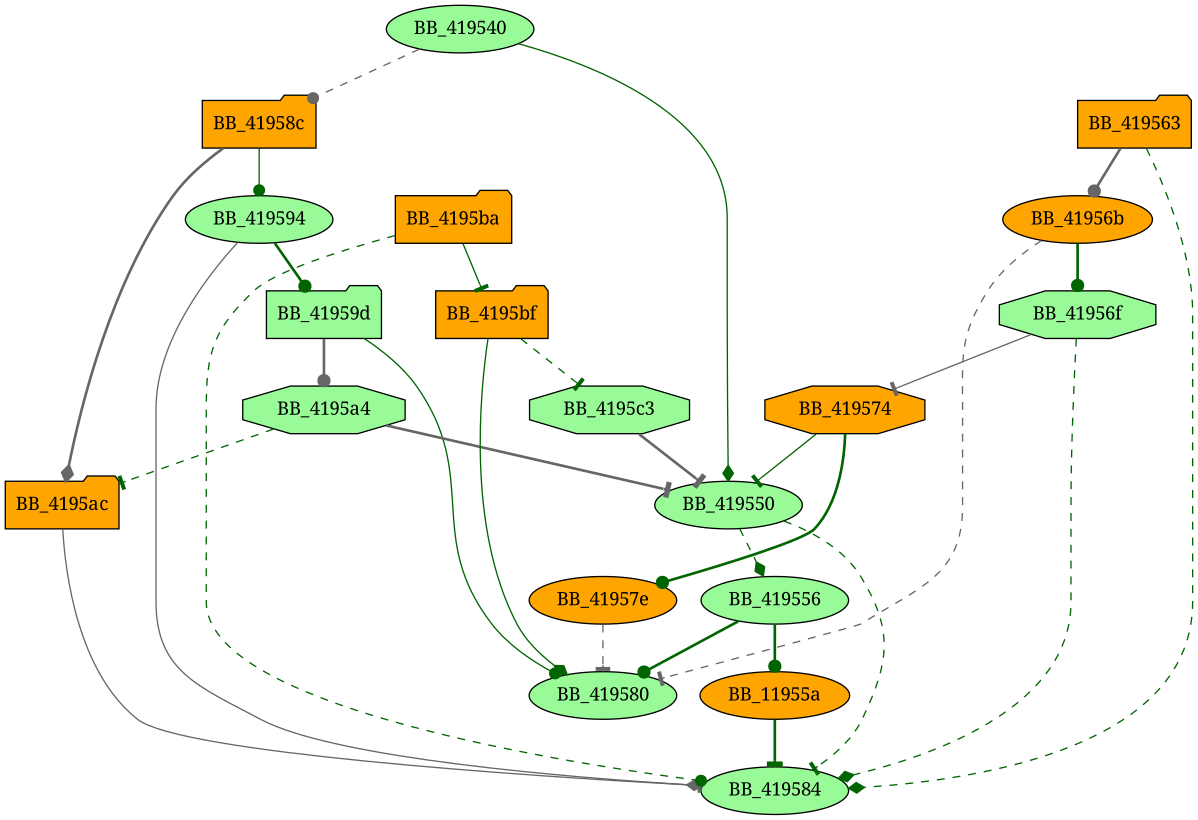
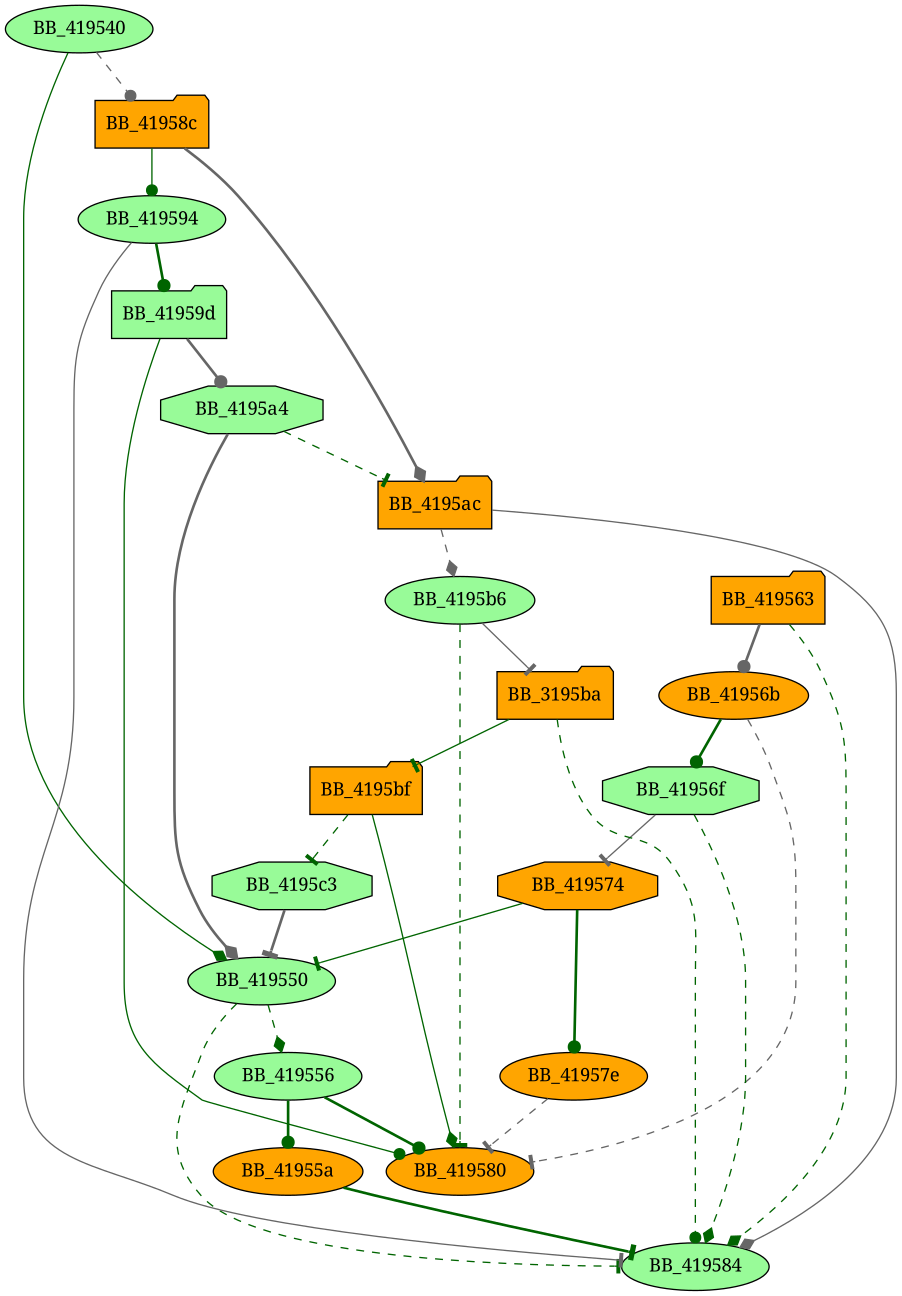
node "BB_4195ba": label "BB_4195ba" -> "BB_3195ba"
edge "BB_4195a4" -> "BB_419550": arrowhead tee -> diamond
node "BB_4195b6": added
node "BB_419580": fillcolor palegreen -> orange
node "BB_11955a": label "BB_11955a" -> "BB_41955a"
